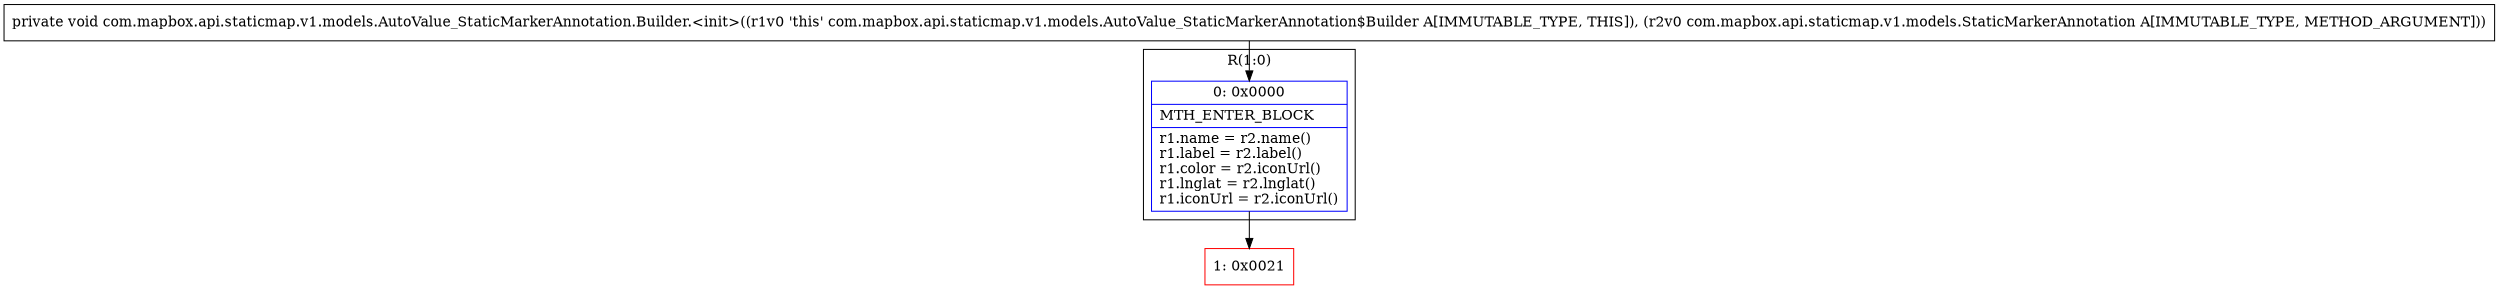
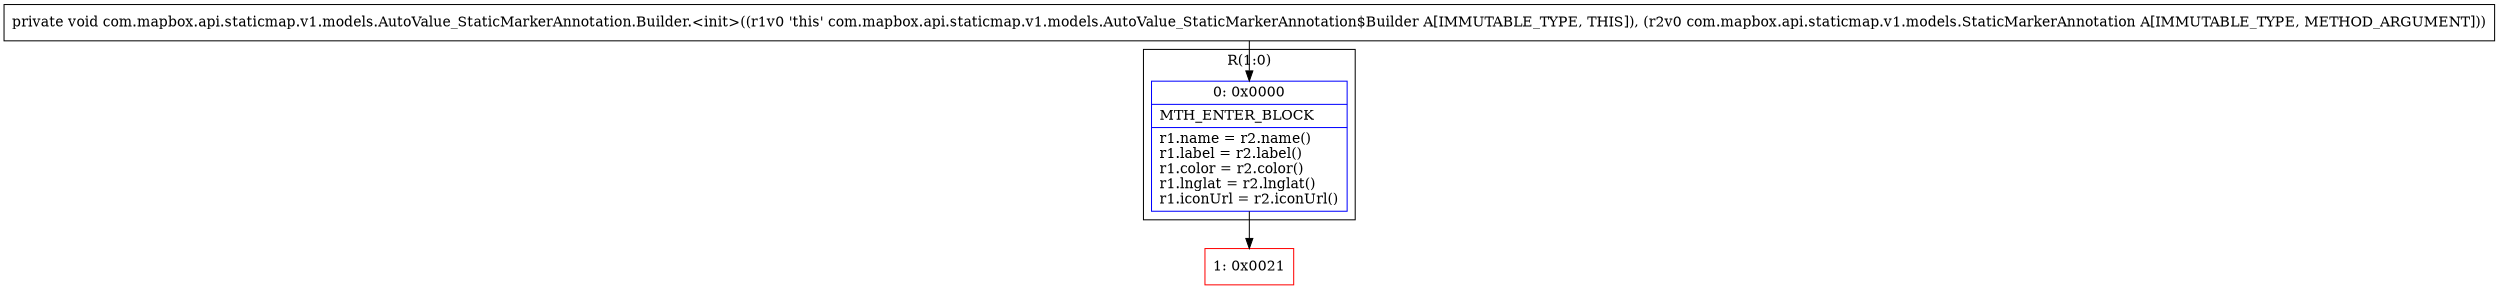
node "0: 0x0000": text "r1.color = r2.iconUrl()" -> "r1.color = r2.color()"
